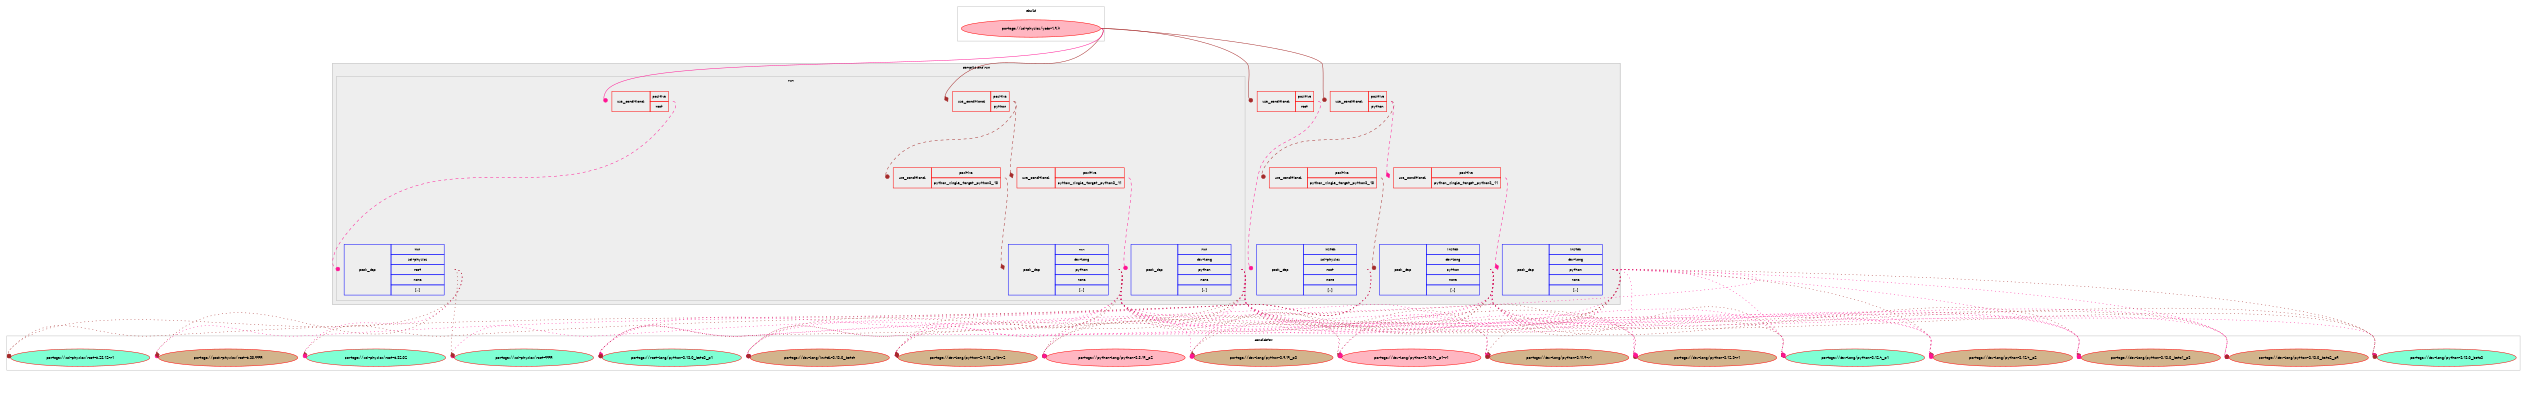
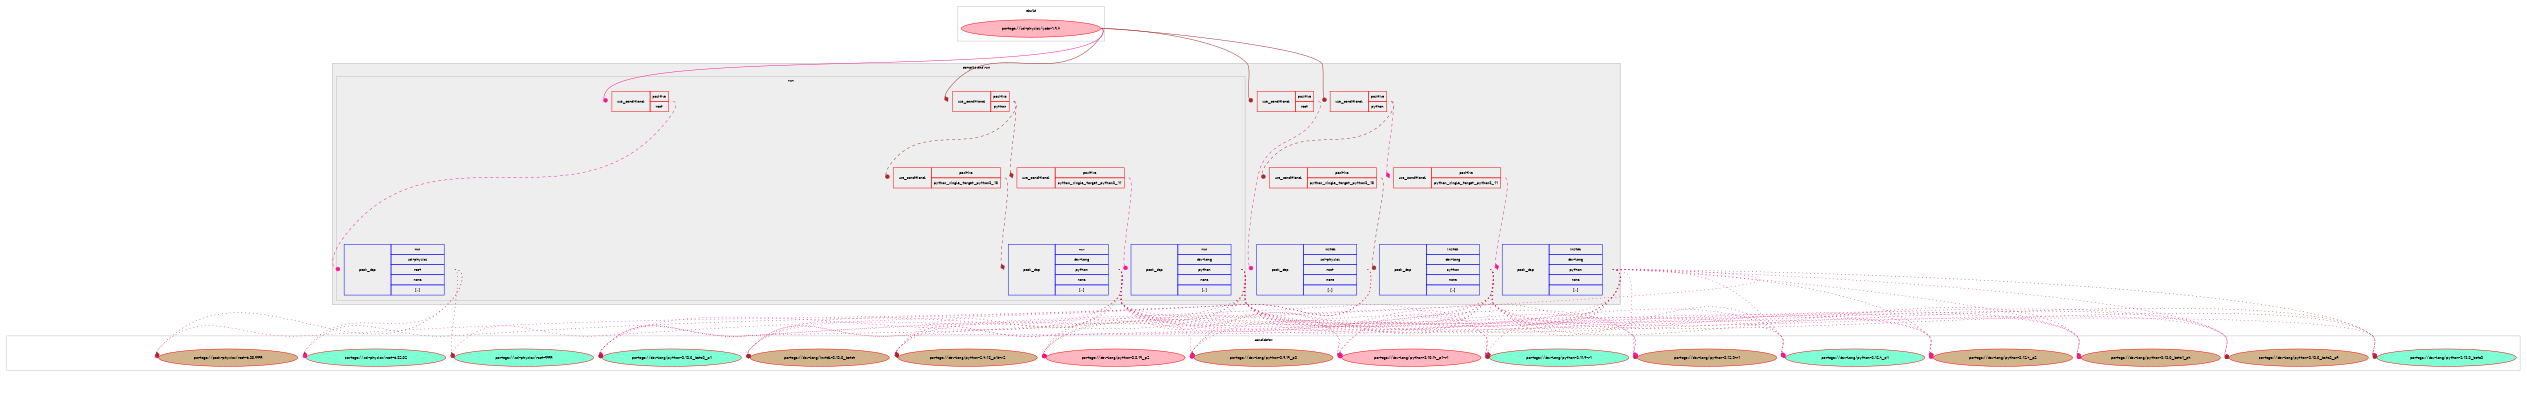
node "portage://sci-physics/root-6.28.12-r1": removed
node "portage://root-lang/python-3.13.0_beta3_p1": label "portage://root-lang/python-3.13.0_beta3_p1" -> "portage://dev-lang/python-3.13.0_beta3_p1"
node "portage://python-lang/python-3.8.19_p2": label "portage://python-lang/python-3.8.19_p2" -> "portage://dev-lang/python-3.8.19_p2"
node "portage://dev-lang/python-3.11.9-r1": fillcolor tan -> aquamarine
node "portage://dev-lang/python-3.13.0_beta1_p3": label "portage://dev-lang/python-3.13.0_beta1_p3" -> "portage://dev-lang/python-3.13.0_beta1_p4"
